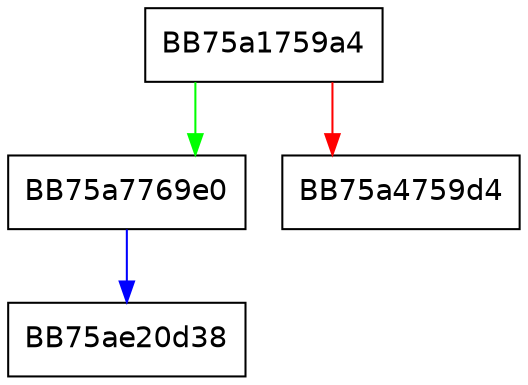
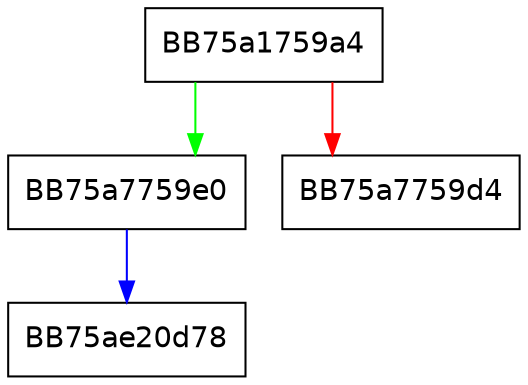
node "BB75a7769e0": label "BB75a7769e0" -> "BB75a7759e0"
node "BB75a4759d4": label "BB75a4759d4" -> "BB75a7759d4"
node "BB75ae20d38": label "BB75ae20d38" -> "BB75ae20d78"
